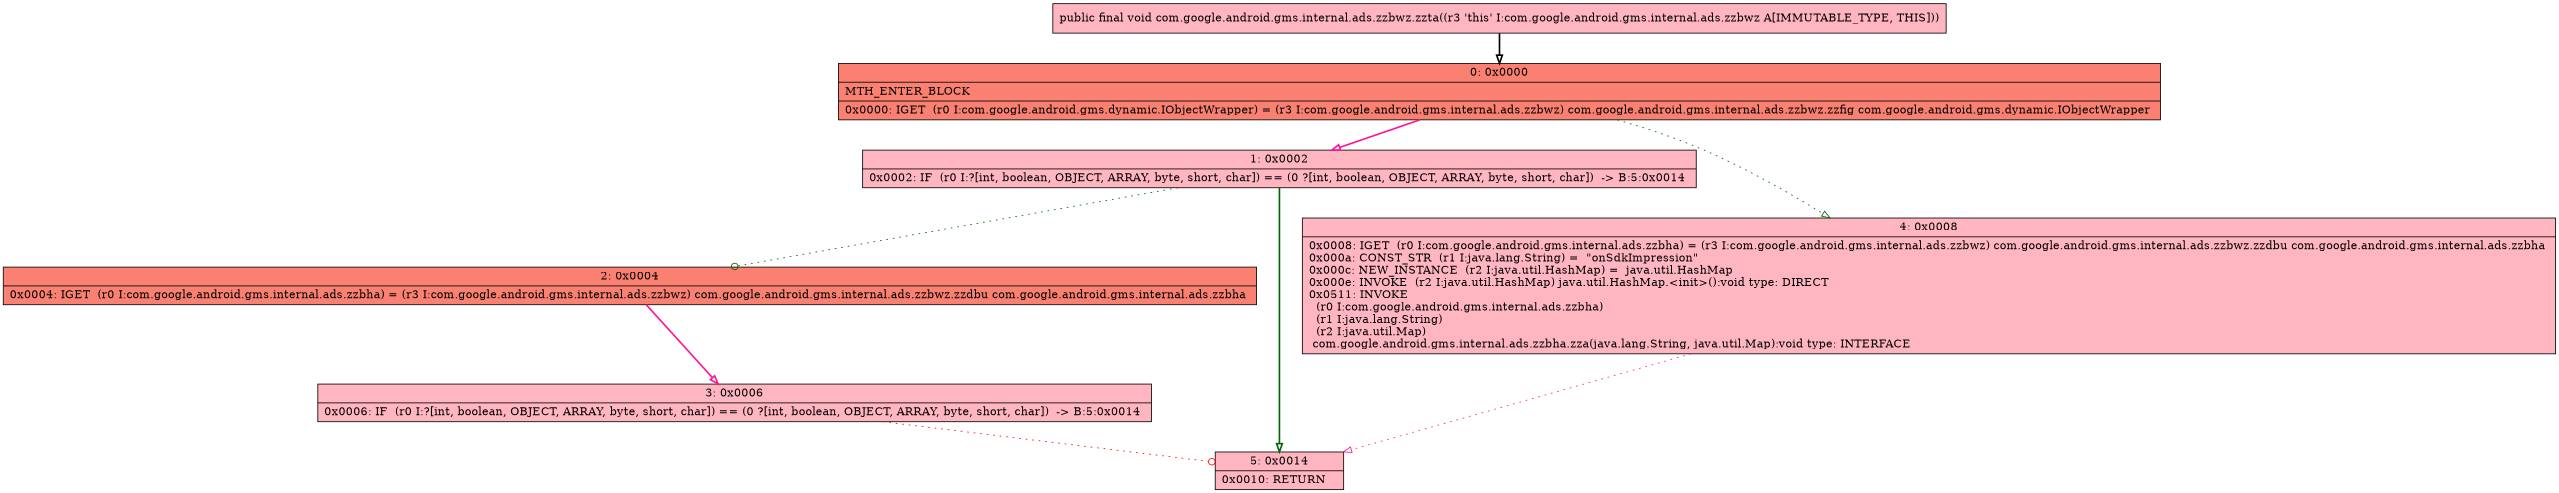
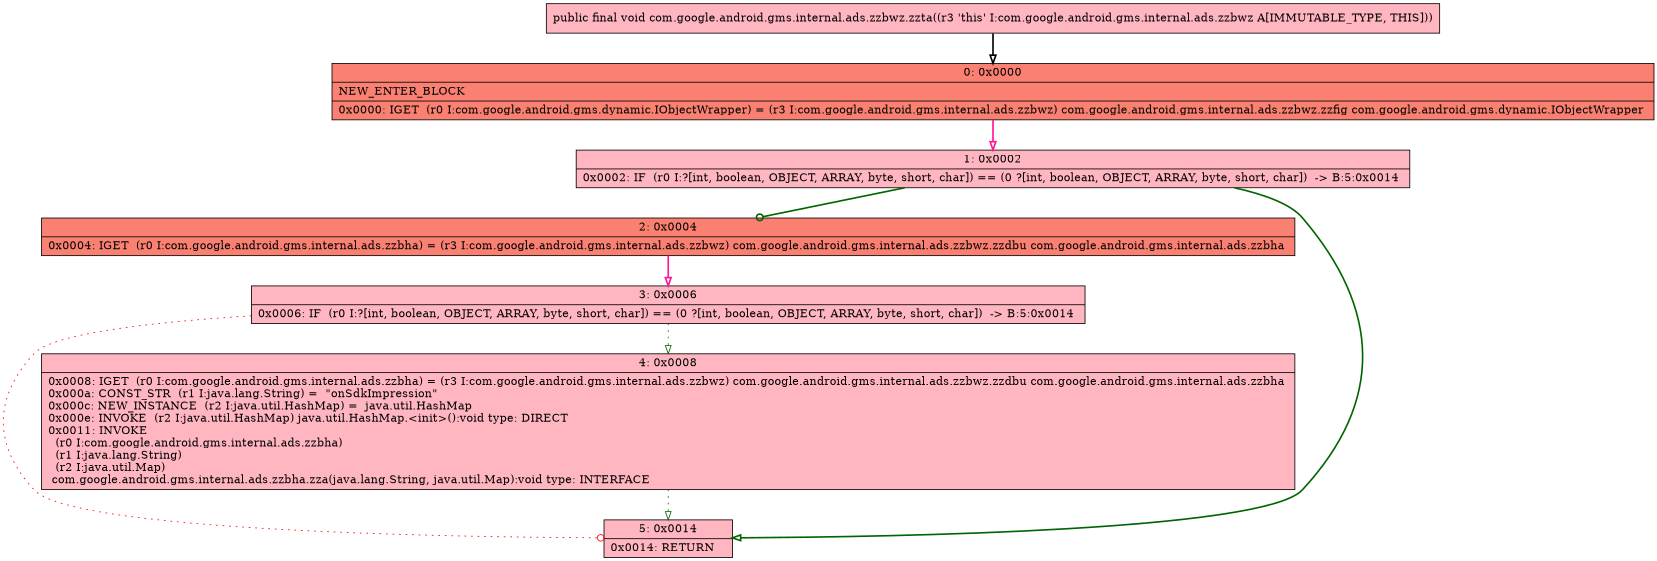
node "0: 0x0000": text "MTH_ENTER_BLOCK" -> "NEW_ENTER_BLOCK"
edge "0: 0x0000" -> "4: 0x0008": now "3: 0x0006" -> "4: 0x0008"
edge "1: 0x0002" -> "2: 0x0004": style dotted -> bold
node "4: 0x0008": text "0x0511: INVOKE" -> "0x0011: INVOKE"
edge "4: 0x0008" -> "5: 0x0014": color deeppink -> darkgreen
node "5: 0x0014": text "0x0010: RETURN" -> "0x0014: RETURN"
